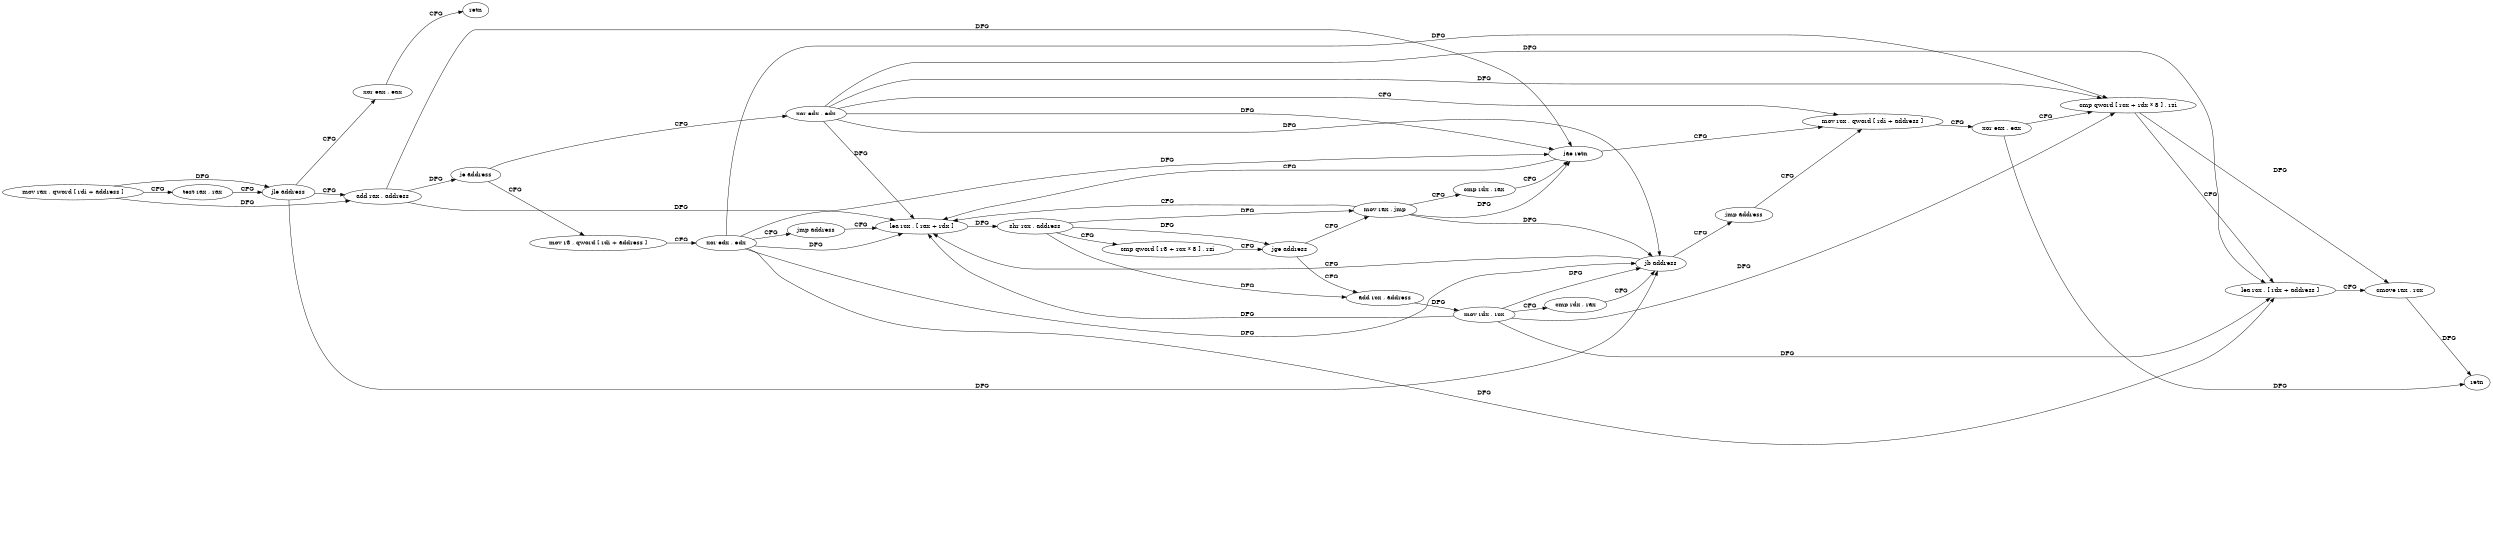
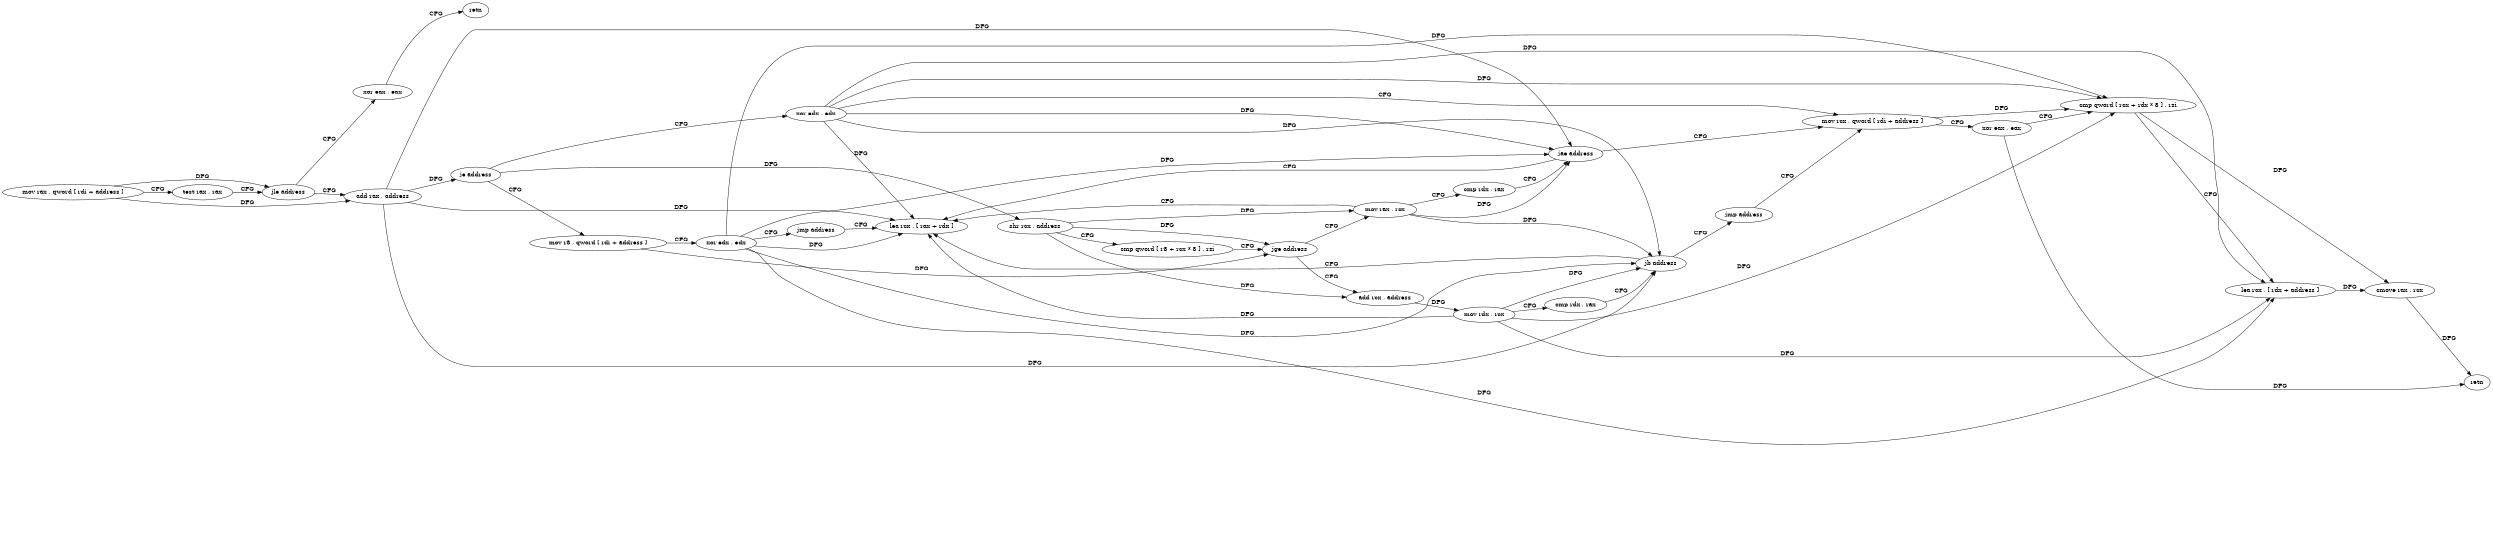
edge "mov rcx , qword [ rdi + address ]" -> "cmp qword [ rcx + rdx * 8 ] , rsi": added, label "DFG"
node "jae retn": label "jae retn" -> "jae address"
node "mov rax , jmp": label "mov rax , jmp" -> "mov rax , rcx"
edge "lea rcx , [ rax + rdx ]" -> "shr rcx , address": now "je address" -> "shr rcx , address"
edge "mov r8 , qword [ rdi + address ]" -> "jge address": added, label "DFG"
edge "lea rcx , [ rdx + address ]" -> "cmove rax , rcx": label "CFG" -> "DFG"
edge "jle address" -> "jb address": now "add rax , address" -> "jb address"
